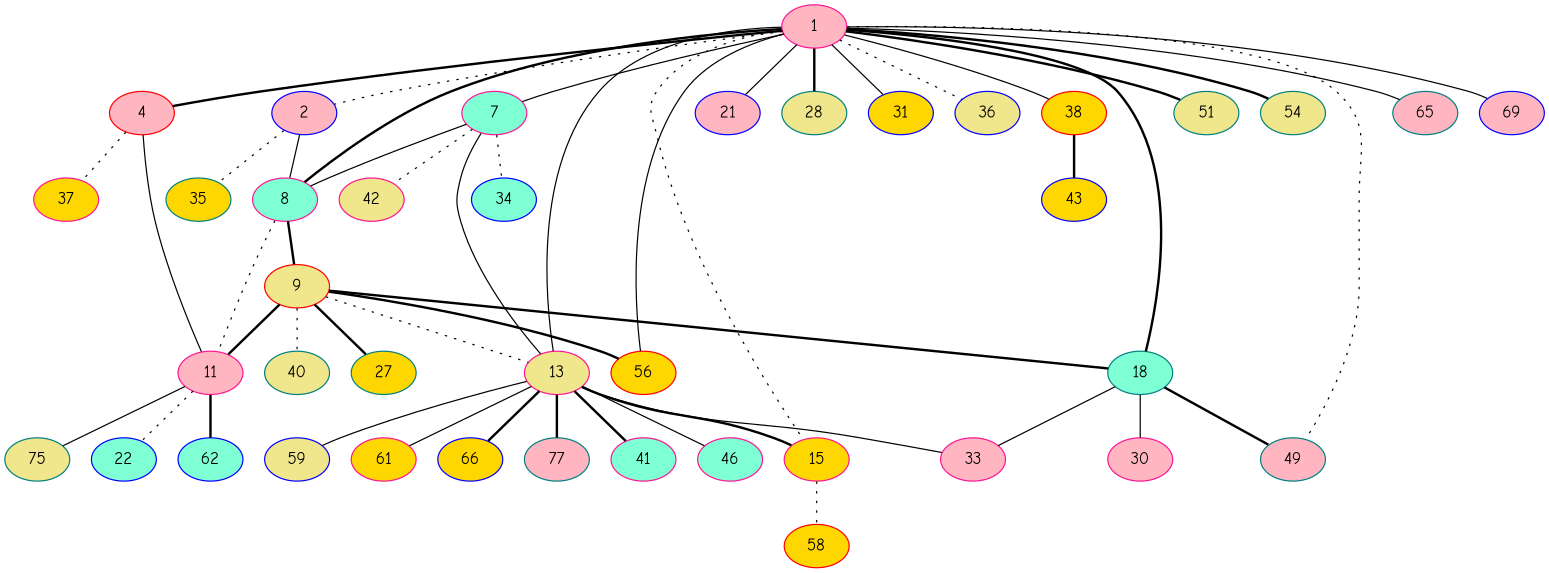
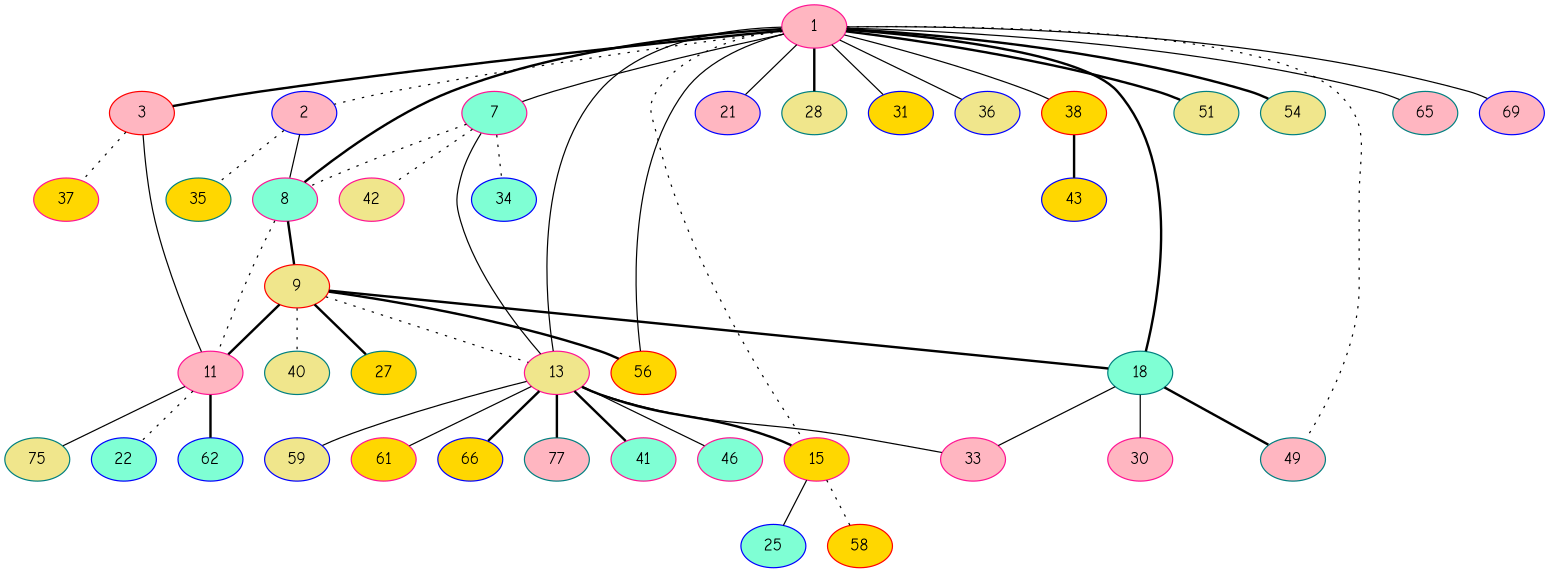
edge "1" -- "36": style dotted -> solid
node "4": label "4" -> "3"
edge "7" -- "8": style solid -> dotted
node "25": added
